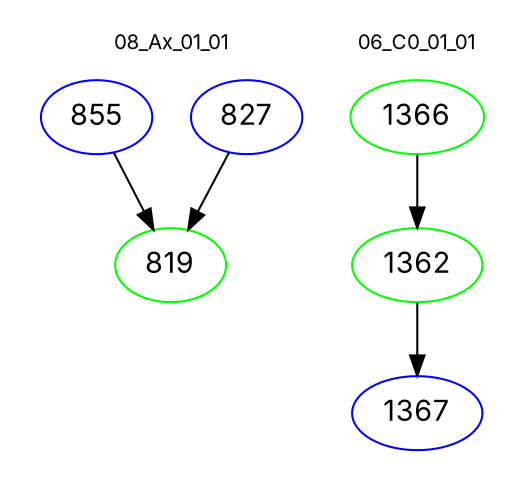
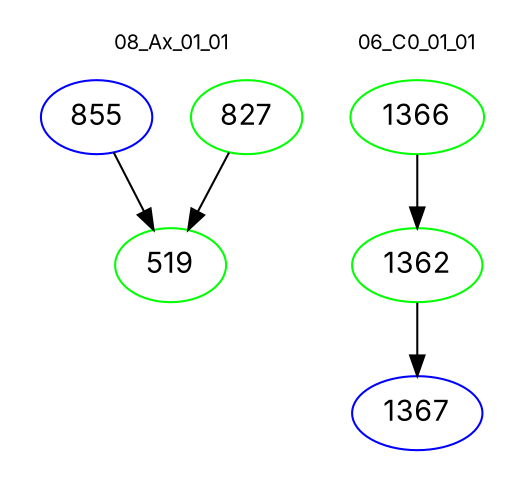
node "827": color blue -> green
node "819": label "819" -> "519"
